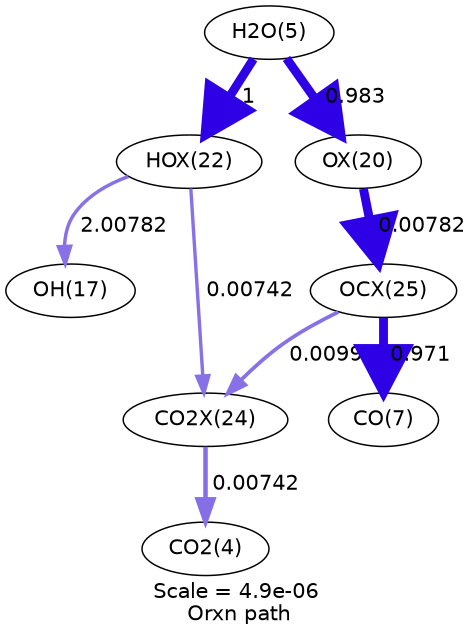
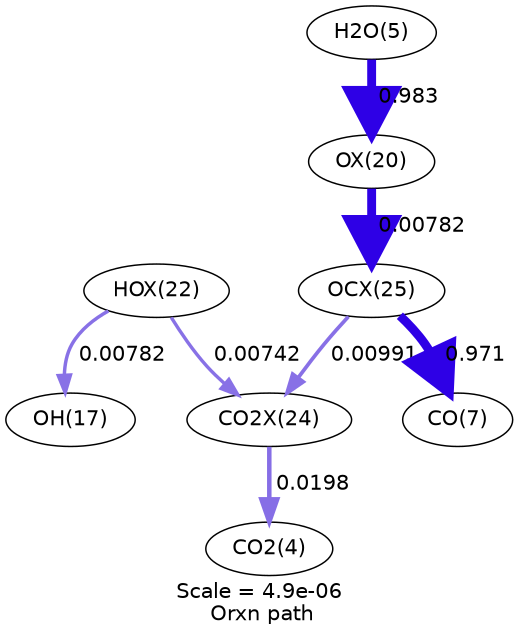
edge "H2O(5)" -> "HOX(22)": removed, label "1"
edge "HOX(22)" -> "OH(17)": label " 2.00782" -> " 0.00782"
edge "CO2X(24)" -> "CO2(4)": label " 0.00742" -> " 0.0198"
